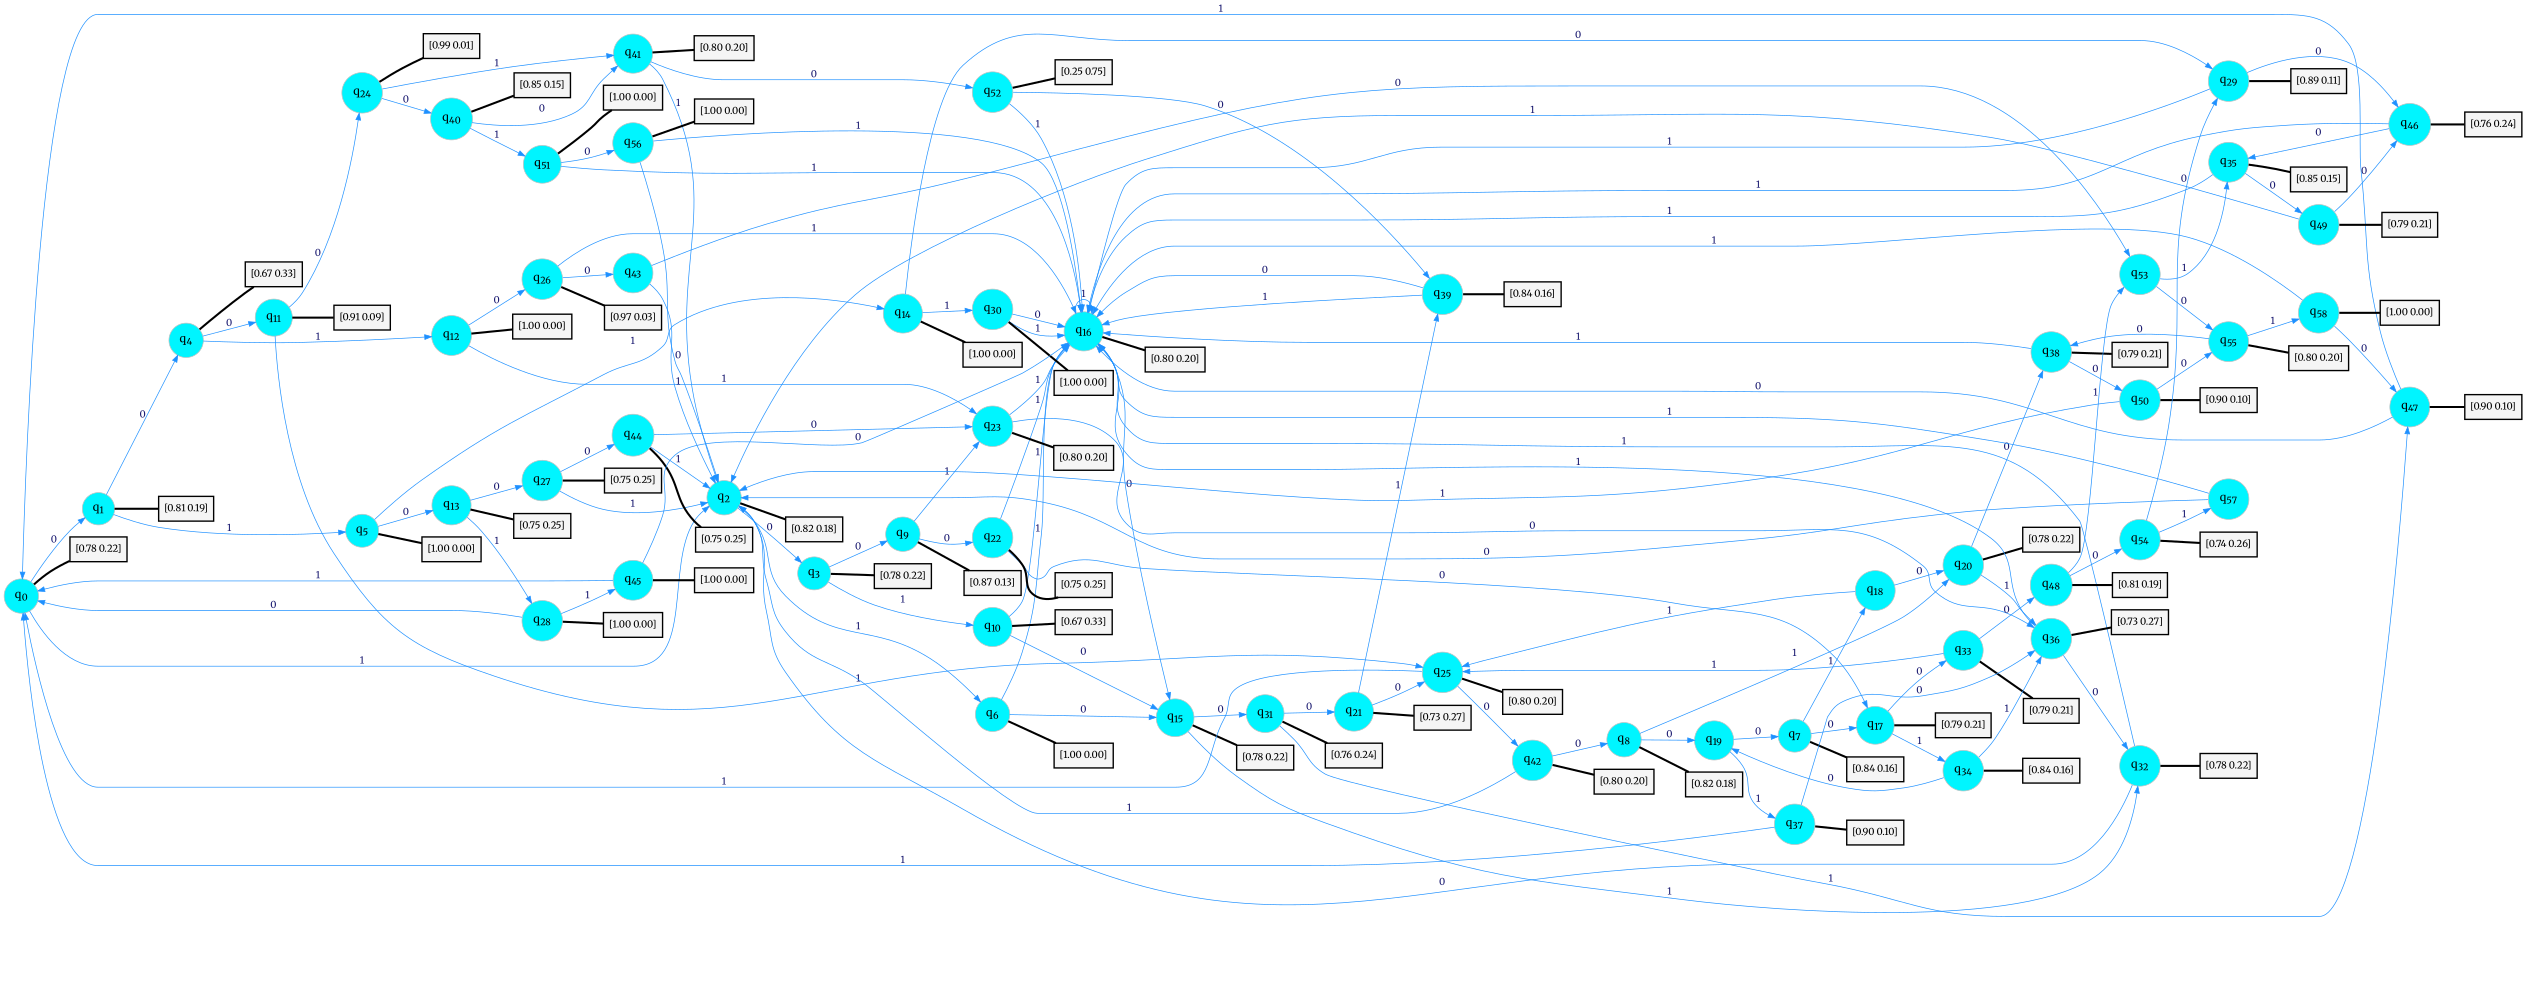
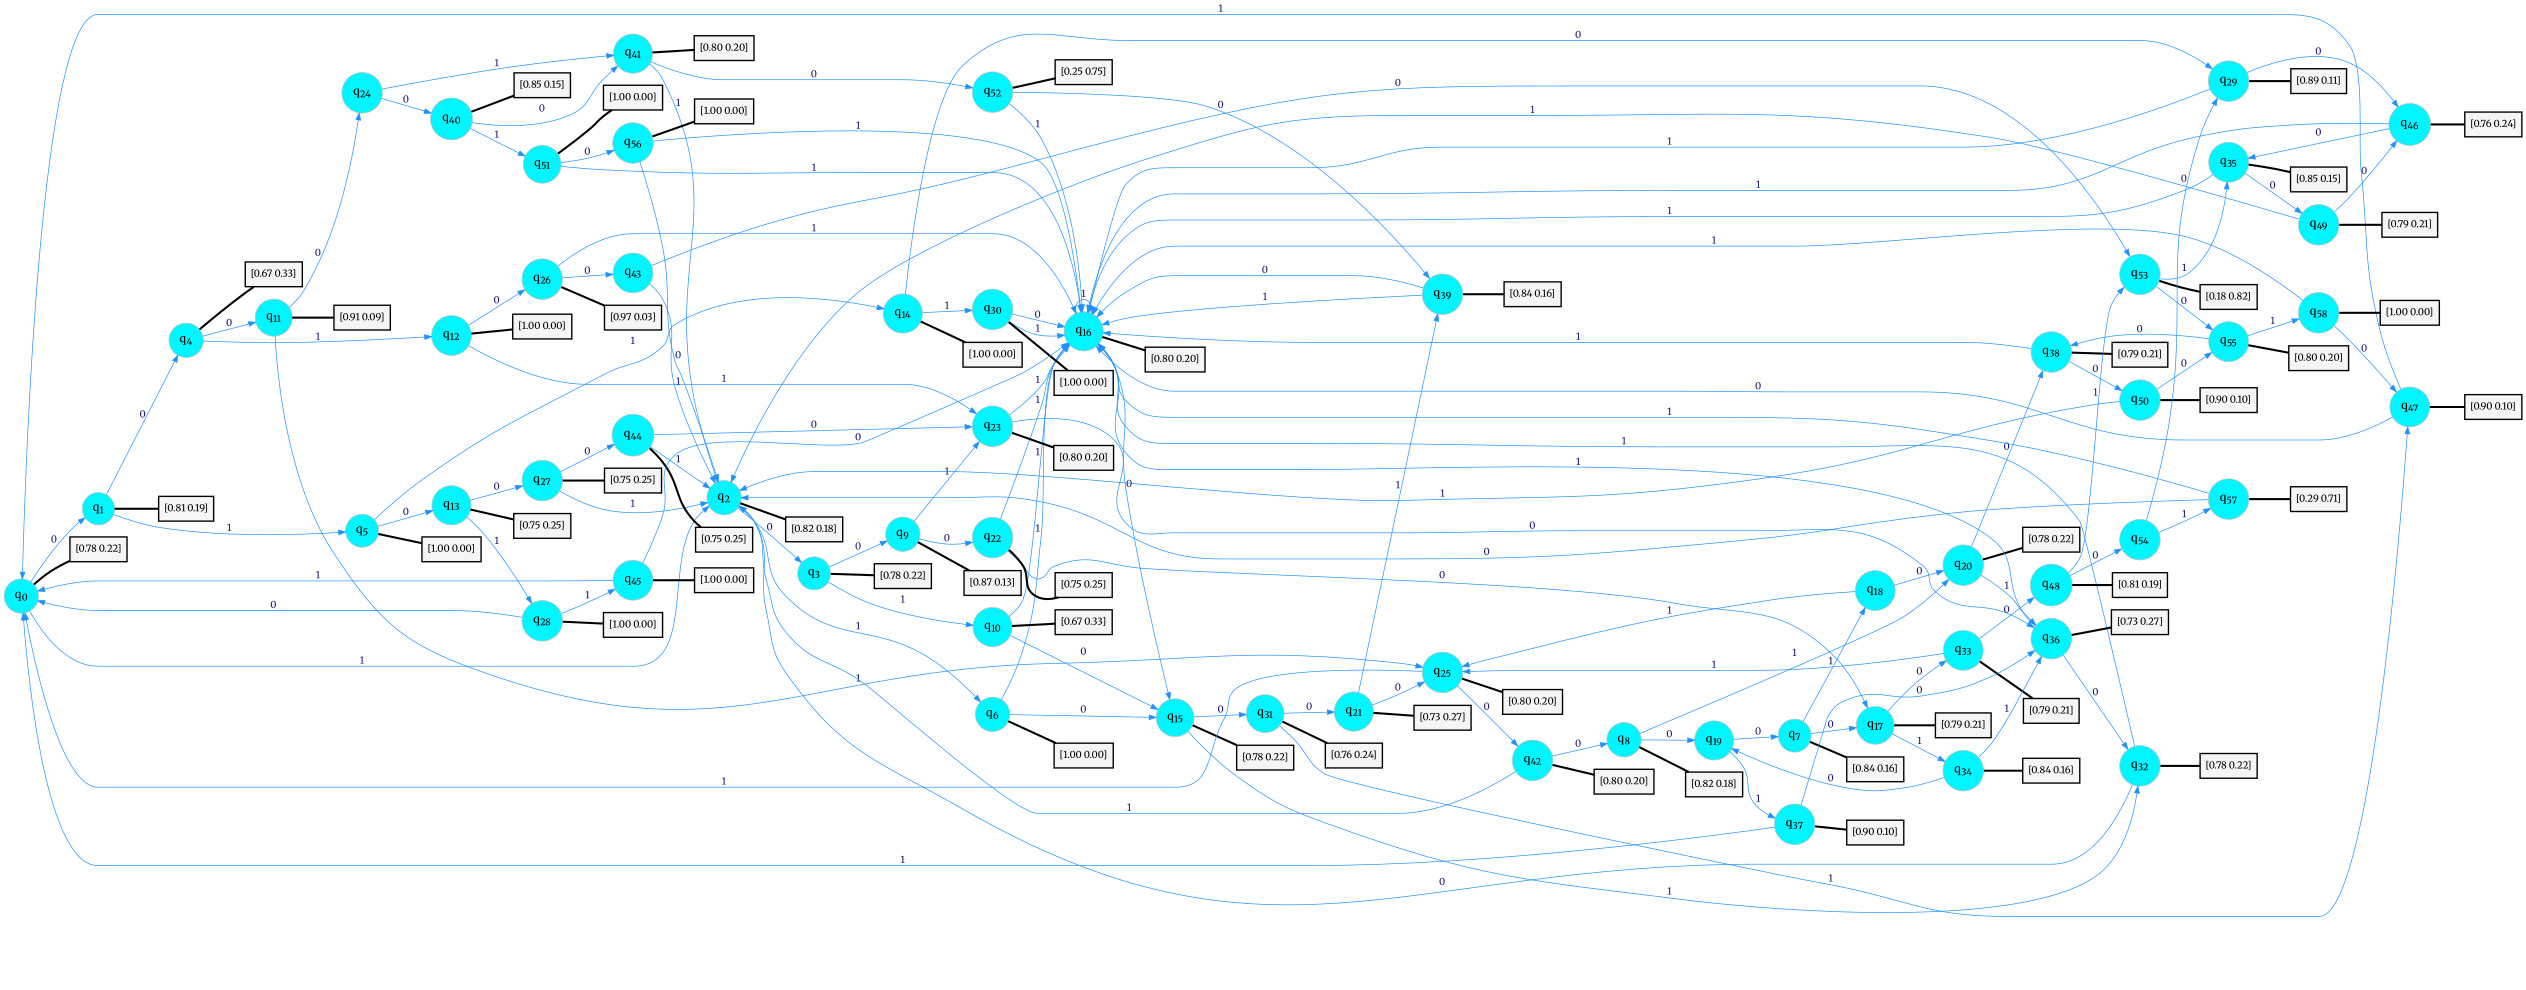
node "[0.99 0.01]": removed
node "[0.18 0.82]": added
node "[0.29 0.71]": added
node "[0.74 0.26]": removed
